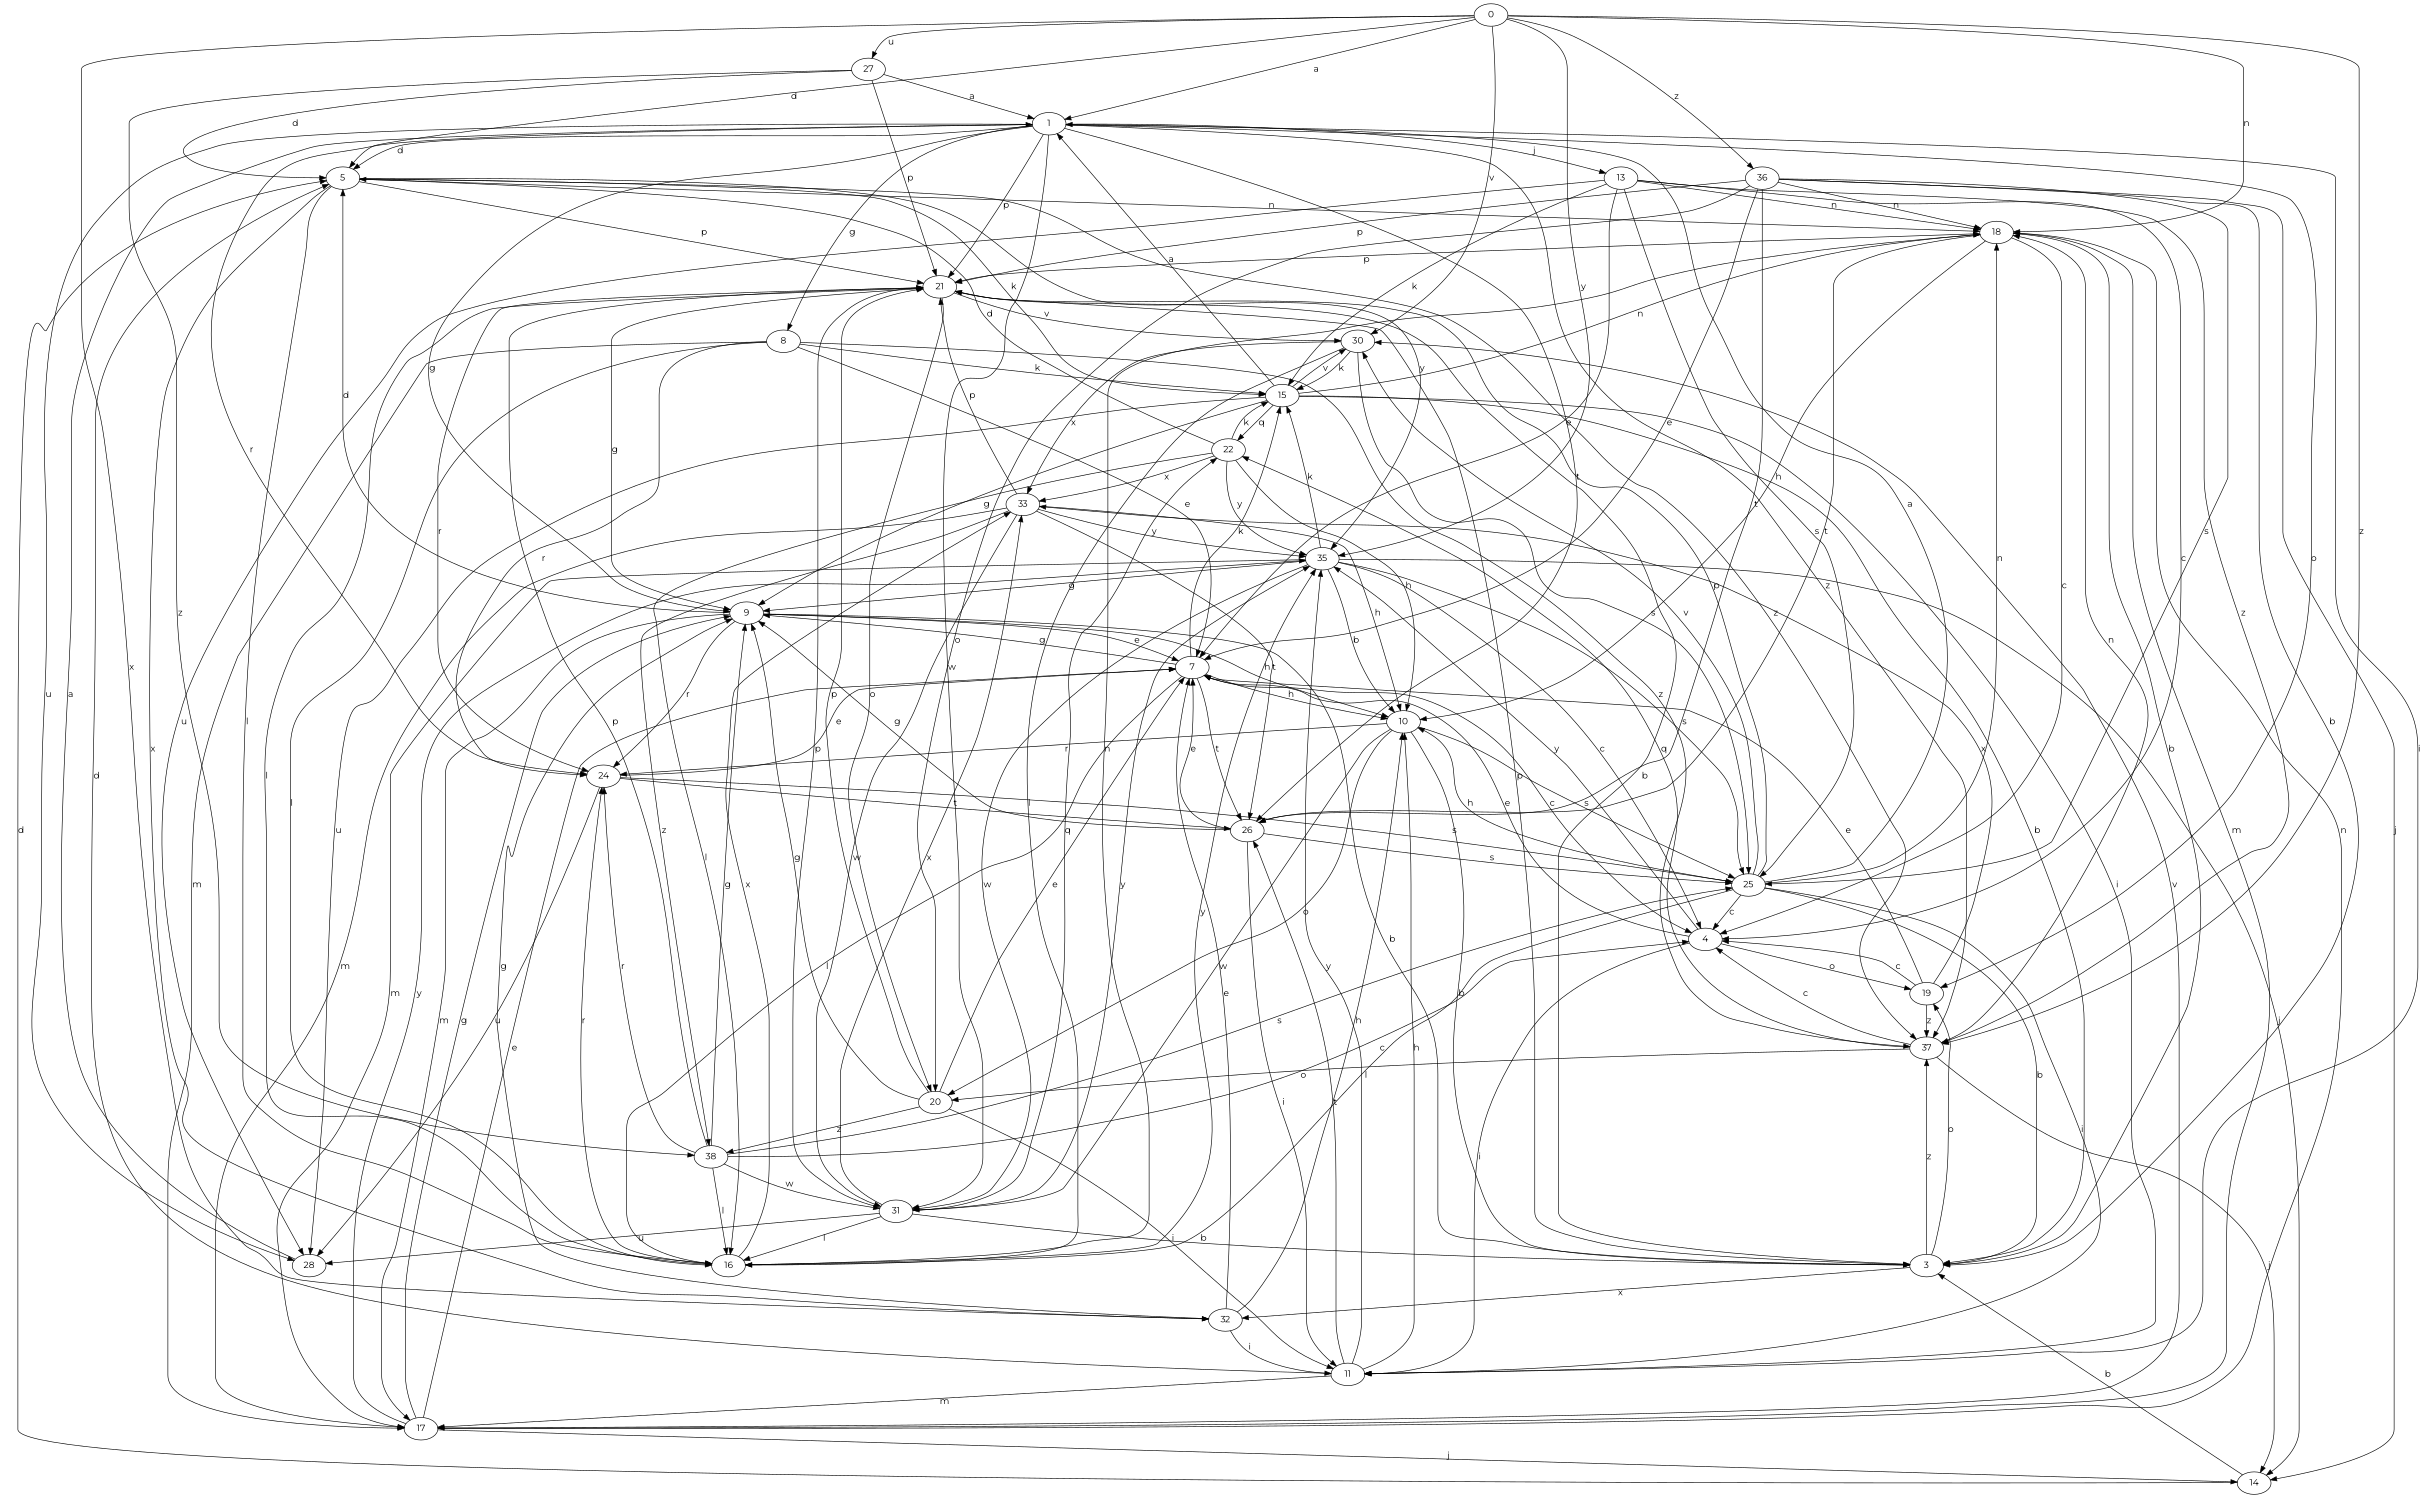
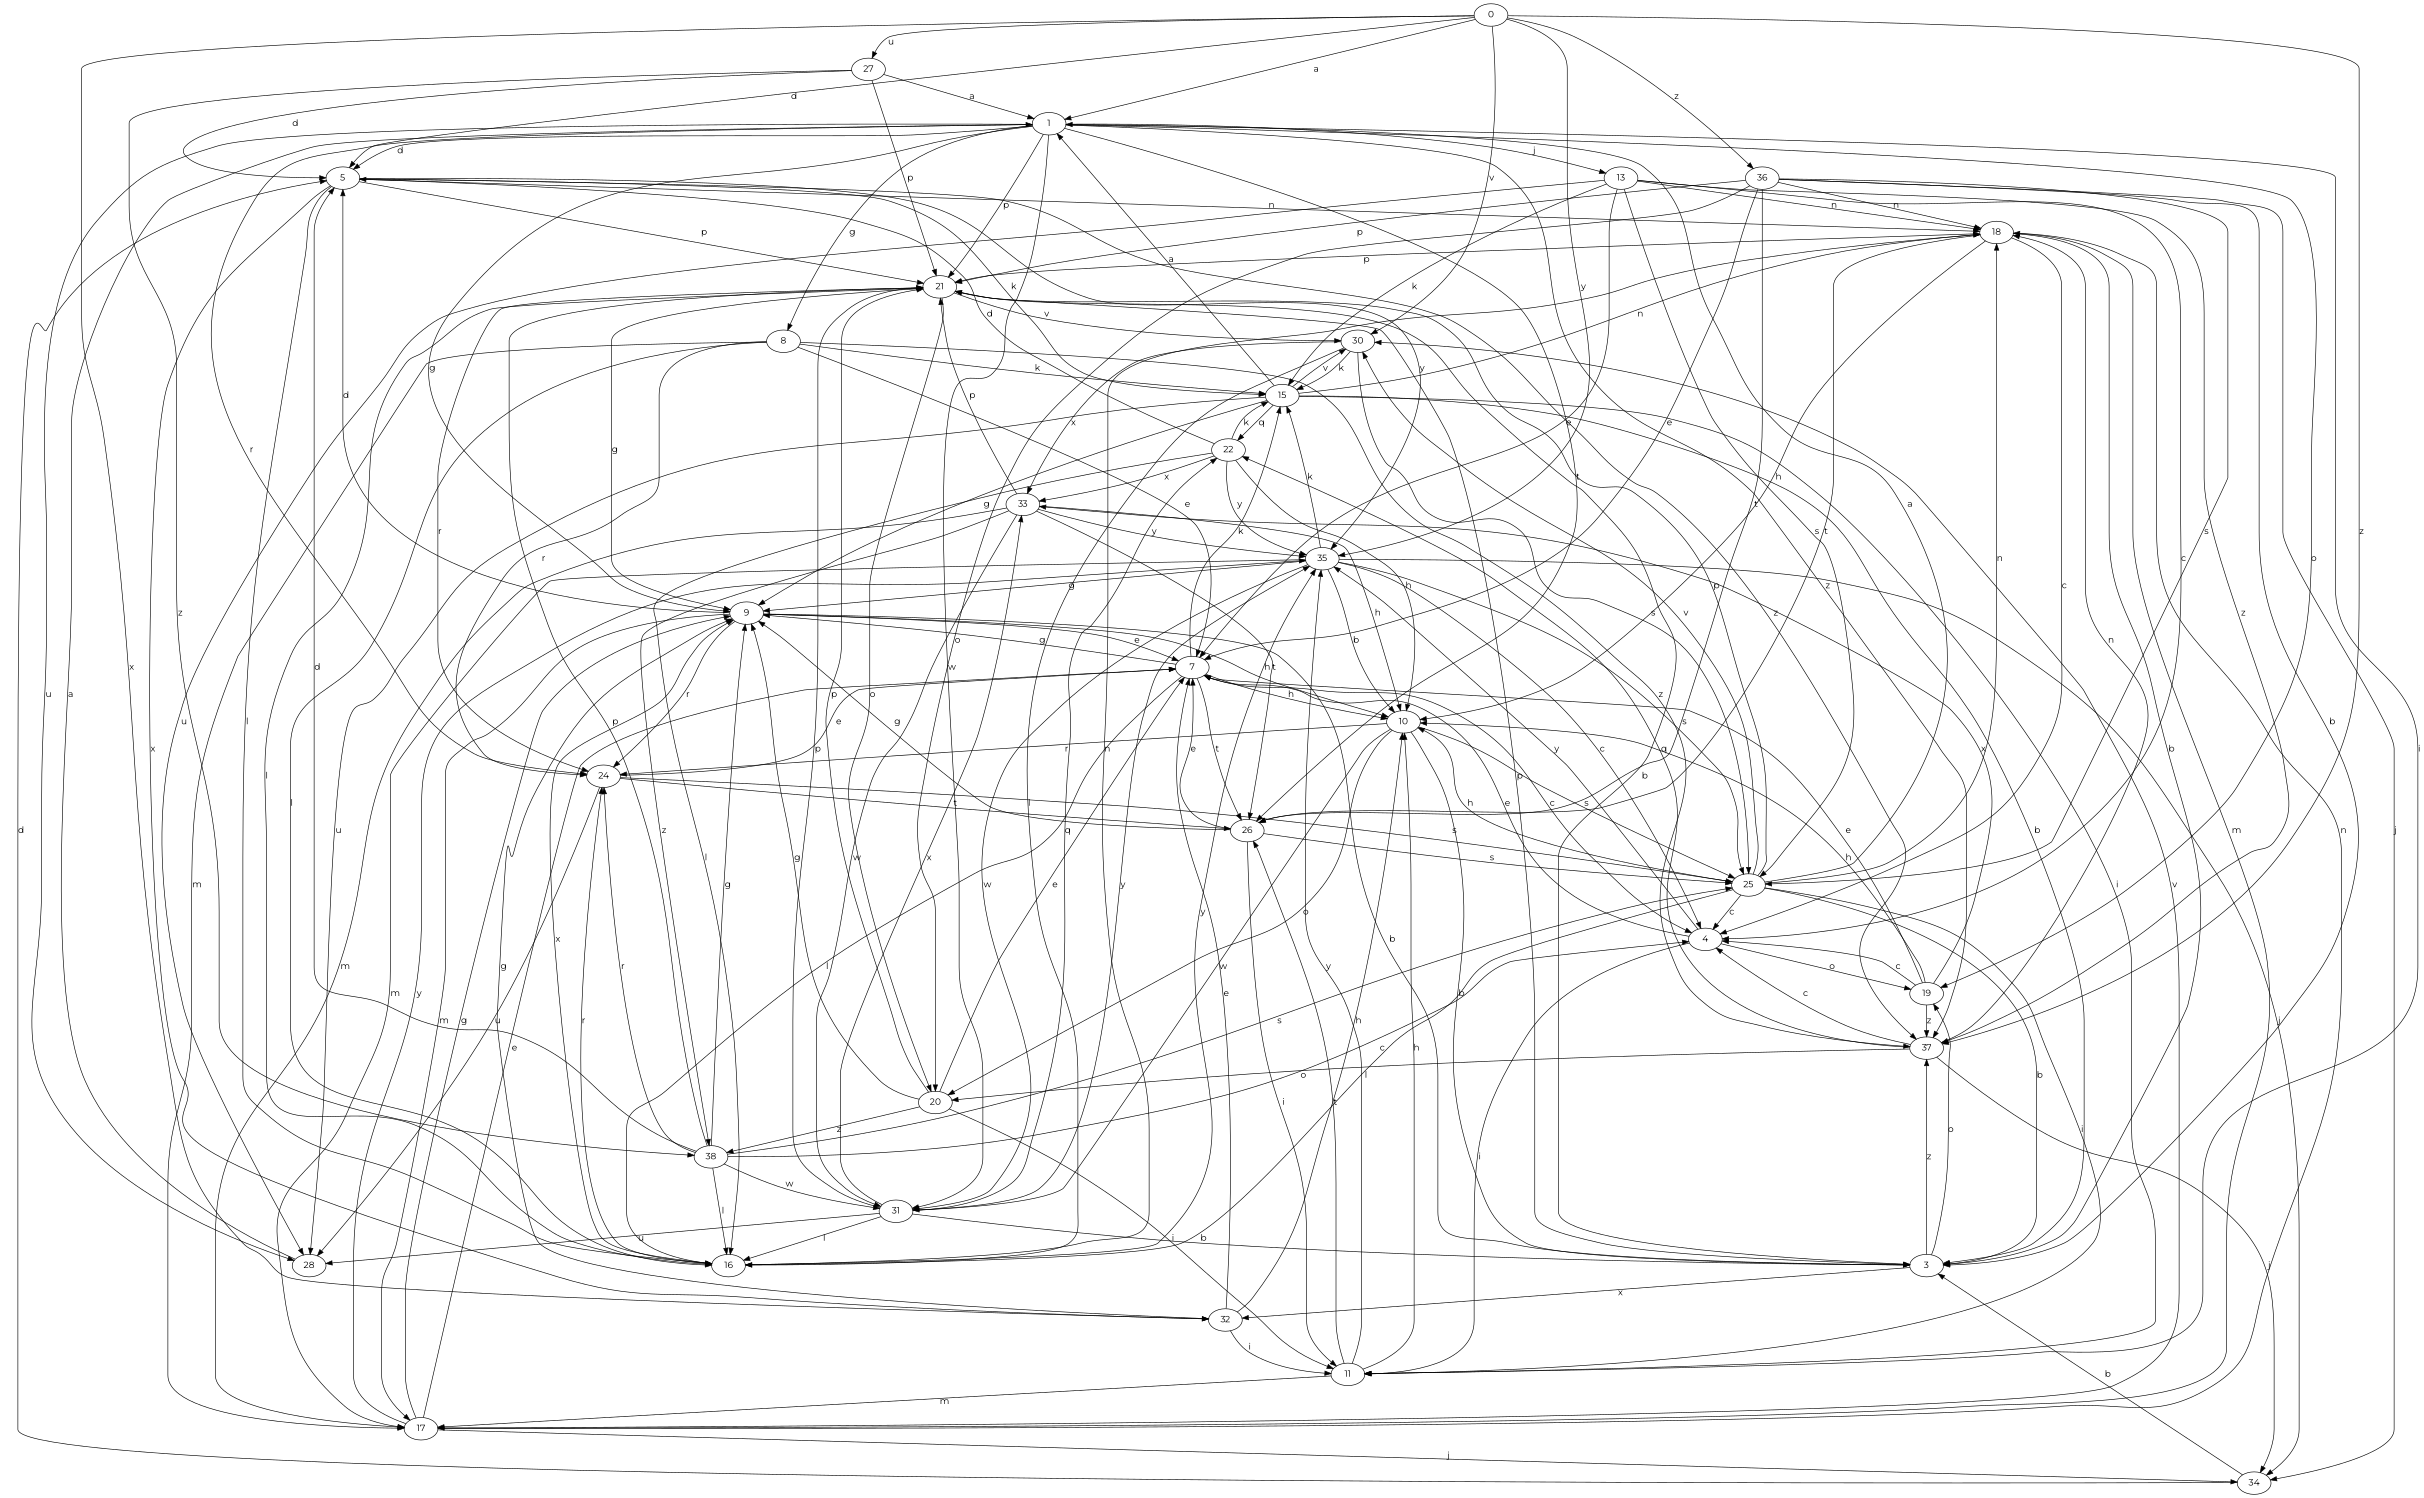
edge "0" -> "18": removed, label "n"
edge "19" -> "10": added, label "h"
edge "16" -> "33": now "16" -> "9"
edge "11" -> "5": now "38" -> "5"
node "14": label "14" -> "34"
